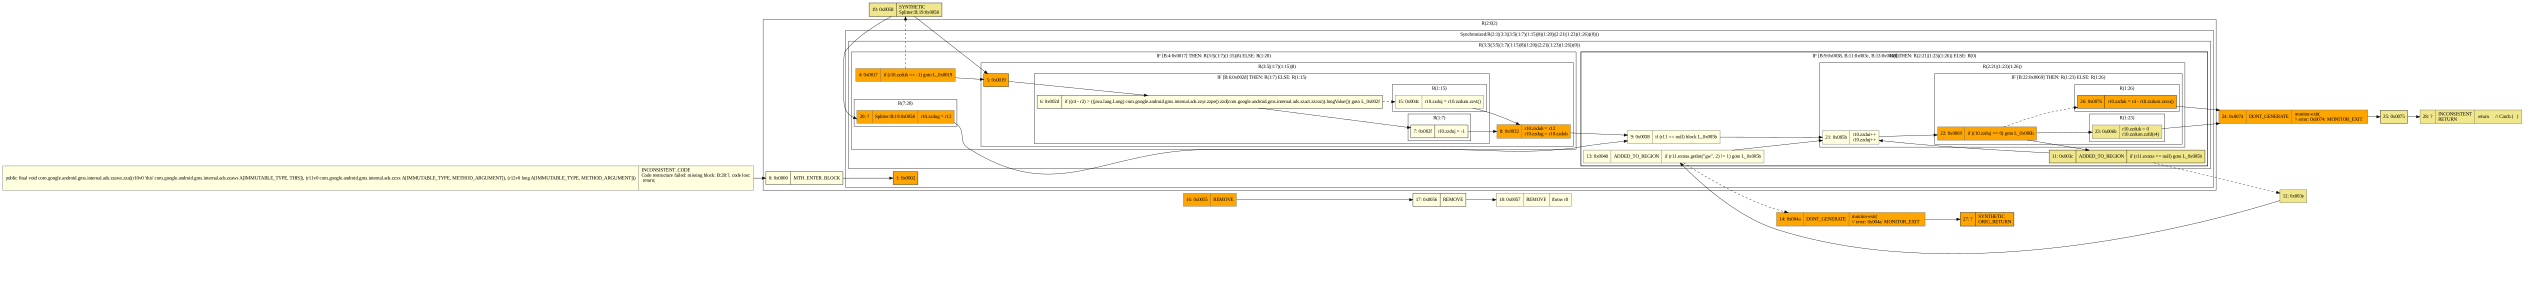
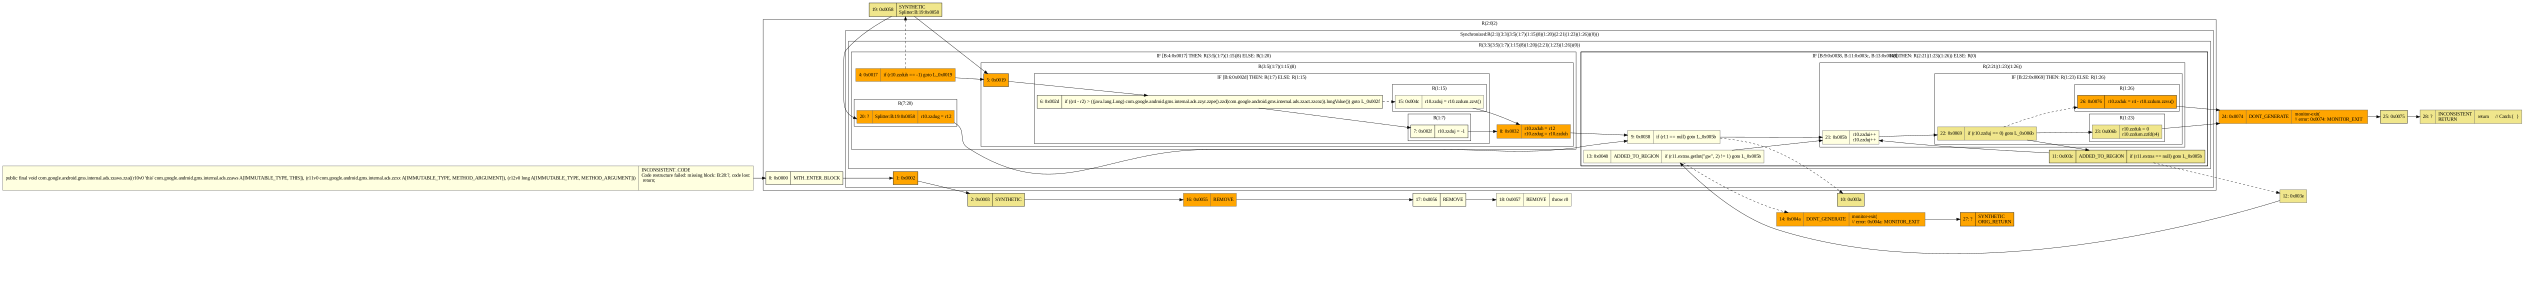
node "22: 0x0069": fillcolor orange -> khaki
node "9: 0x0038": text "if (r11 == null) block L_0x005b" -> "if (r11 == null) goto L_0x005b"
node "2: 0x0003": added
node "10: 0x003a": added
